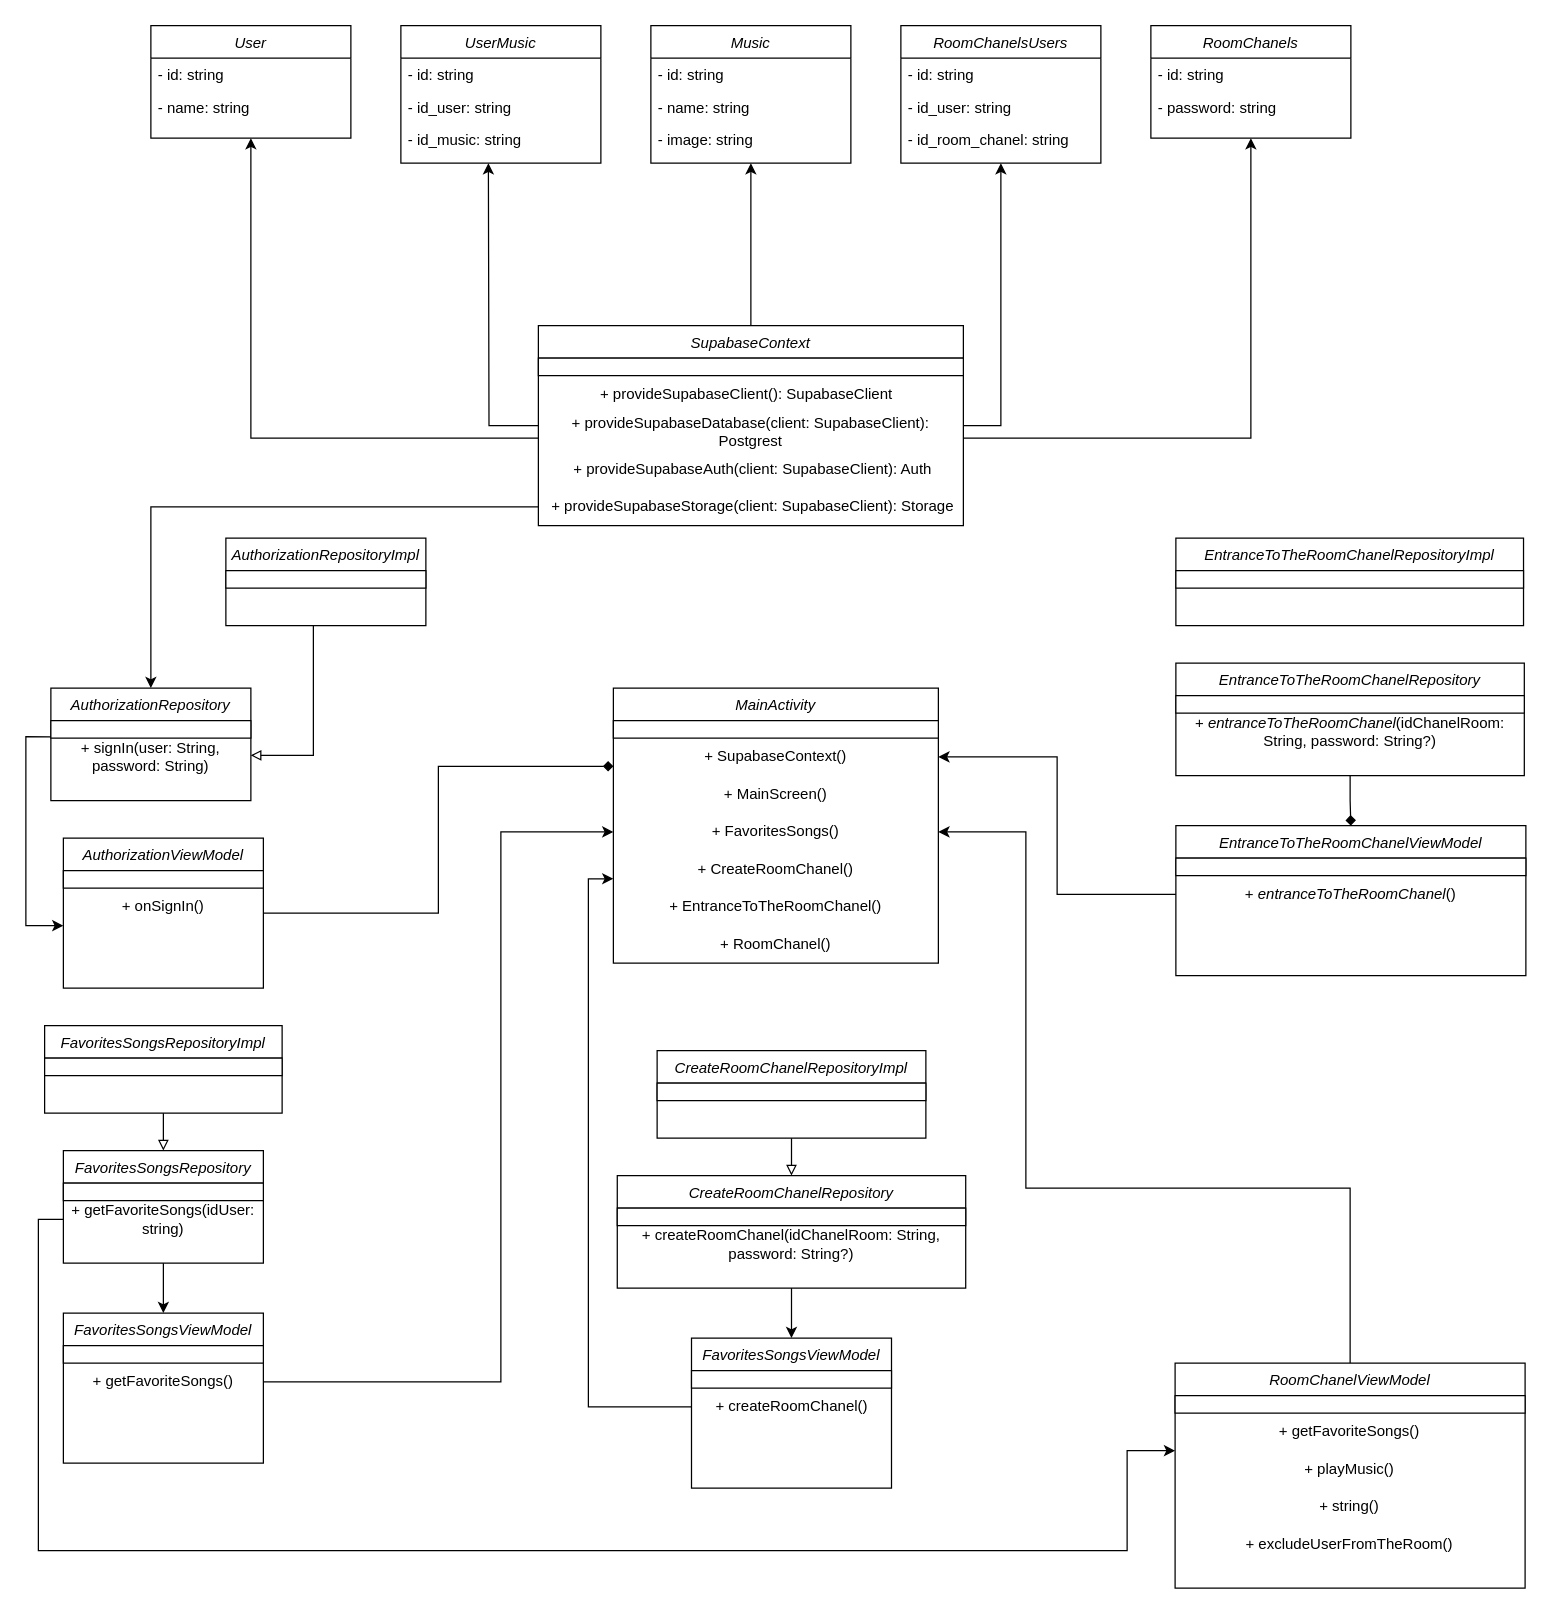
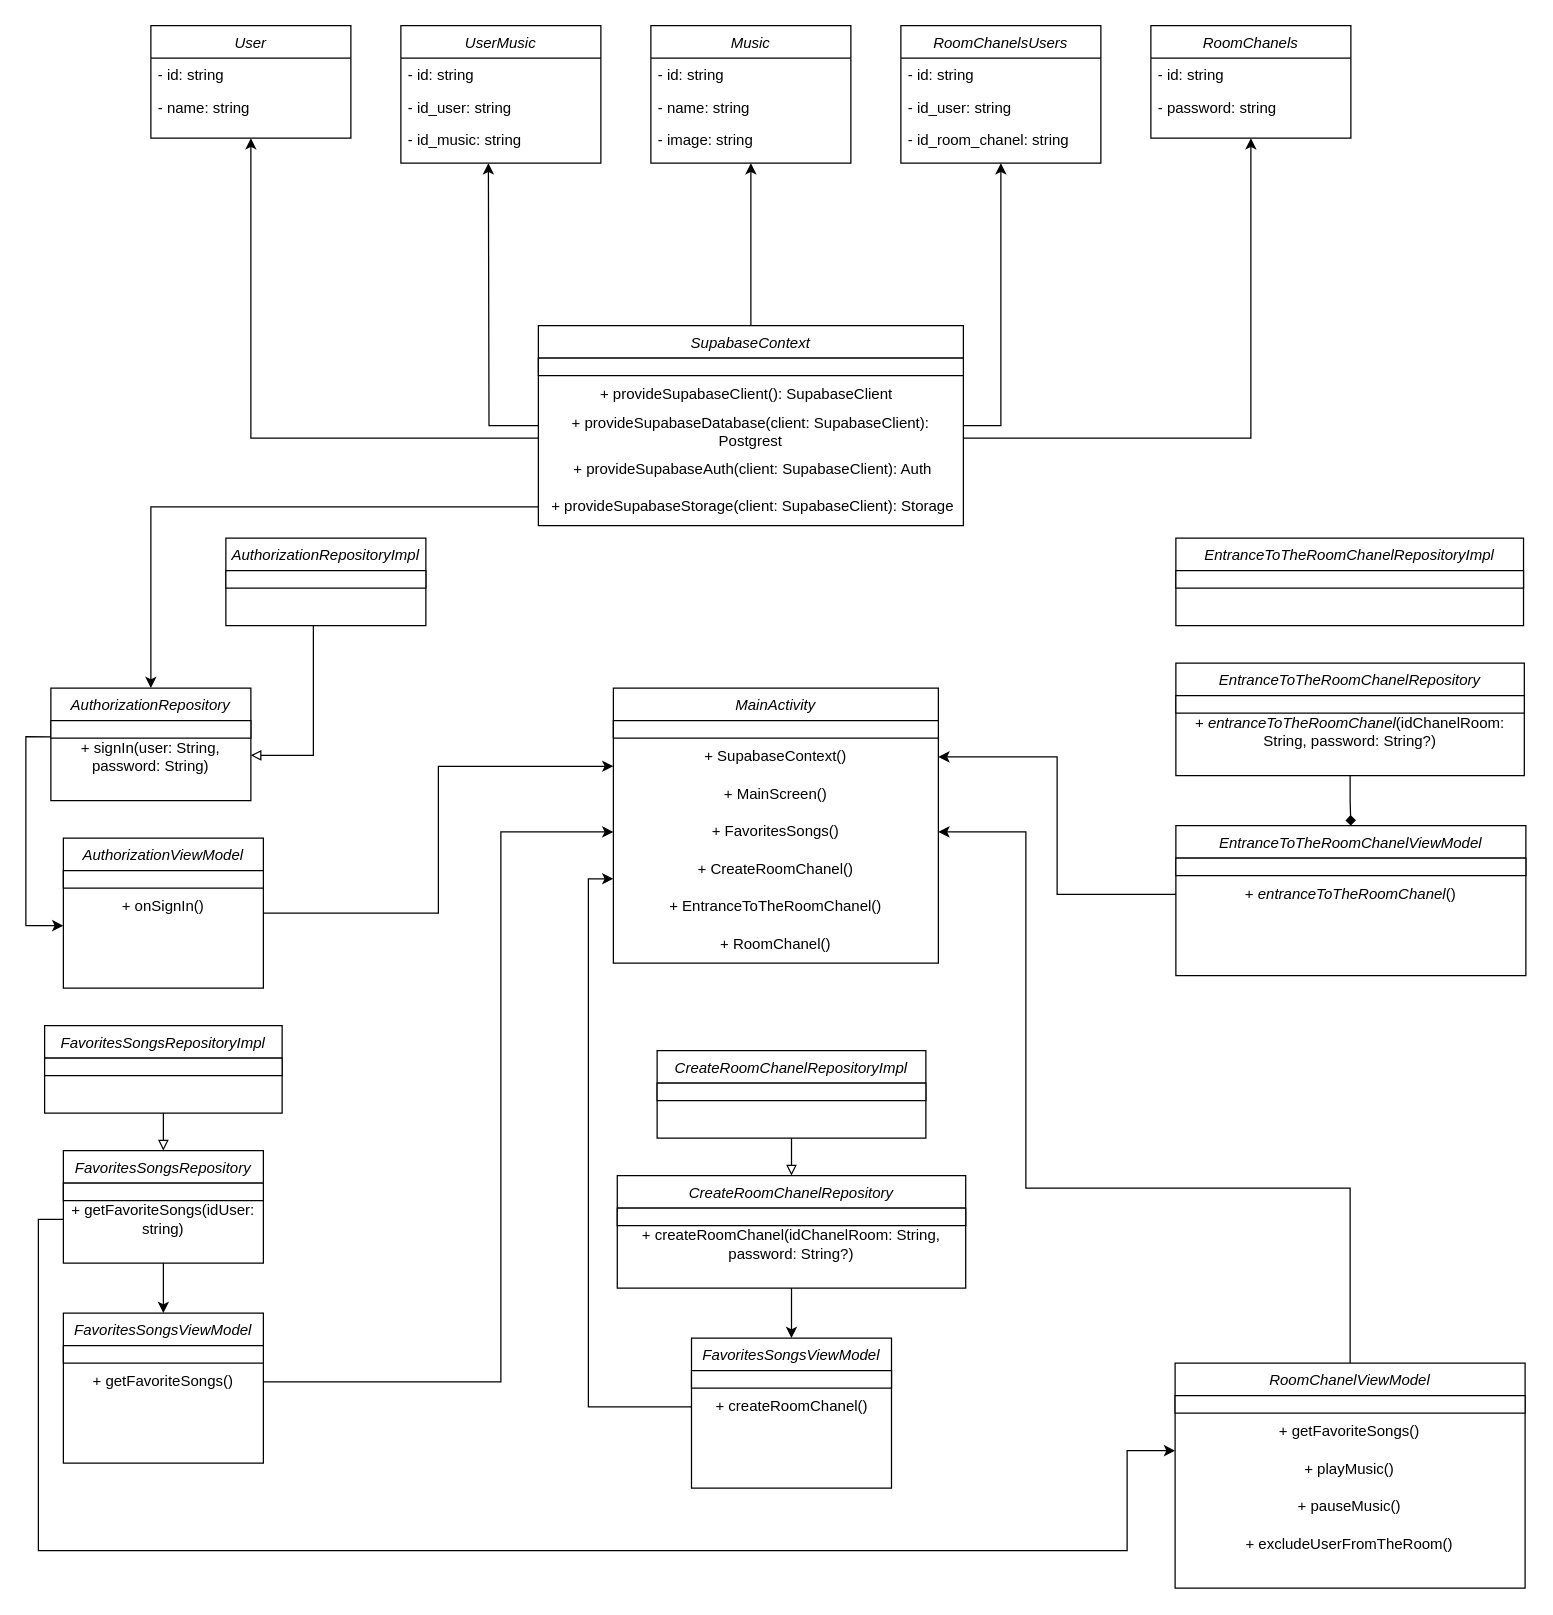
edge "AuthorizationViewModel" -> "+ SupabaseContext()": arrowhead diamond -> classic
node "+ string()": label "+ string()" -> "+ pauseMusic()"
